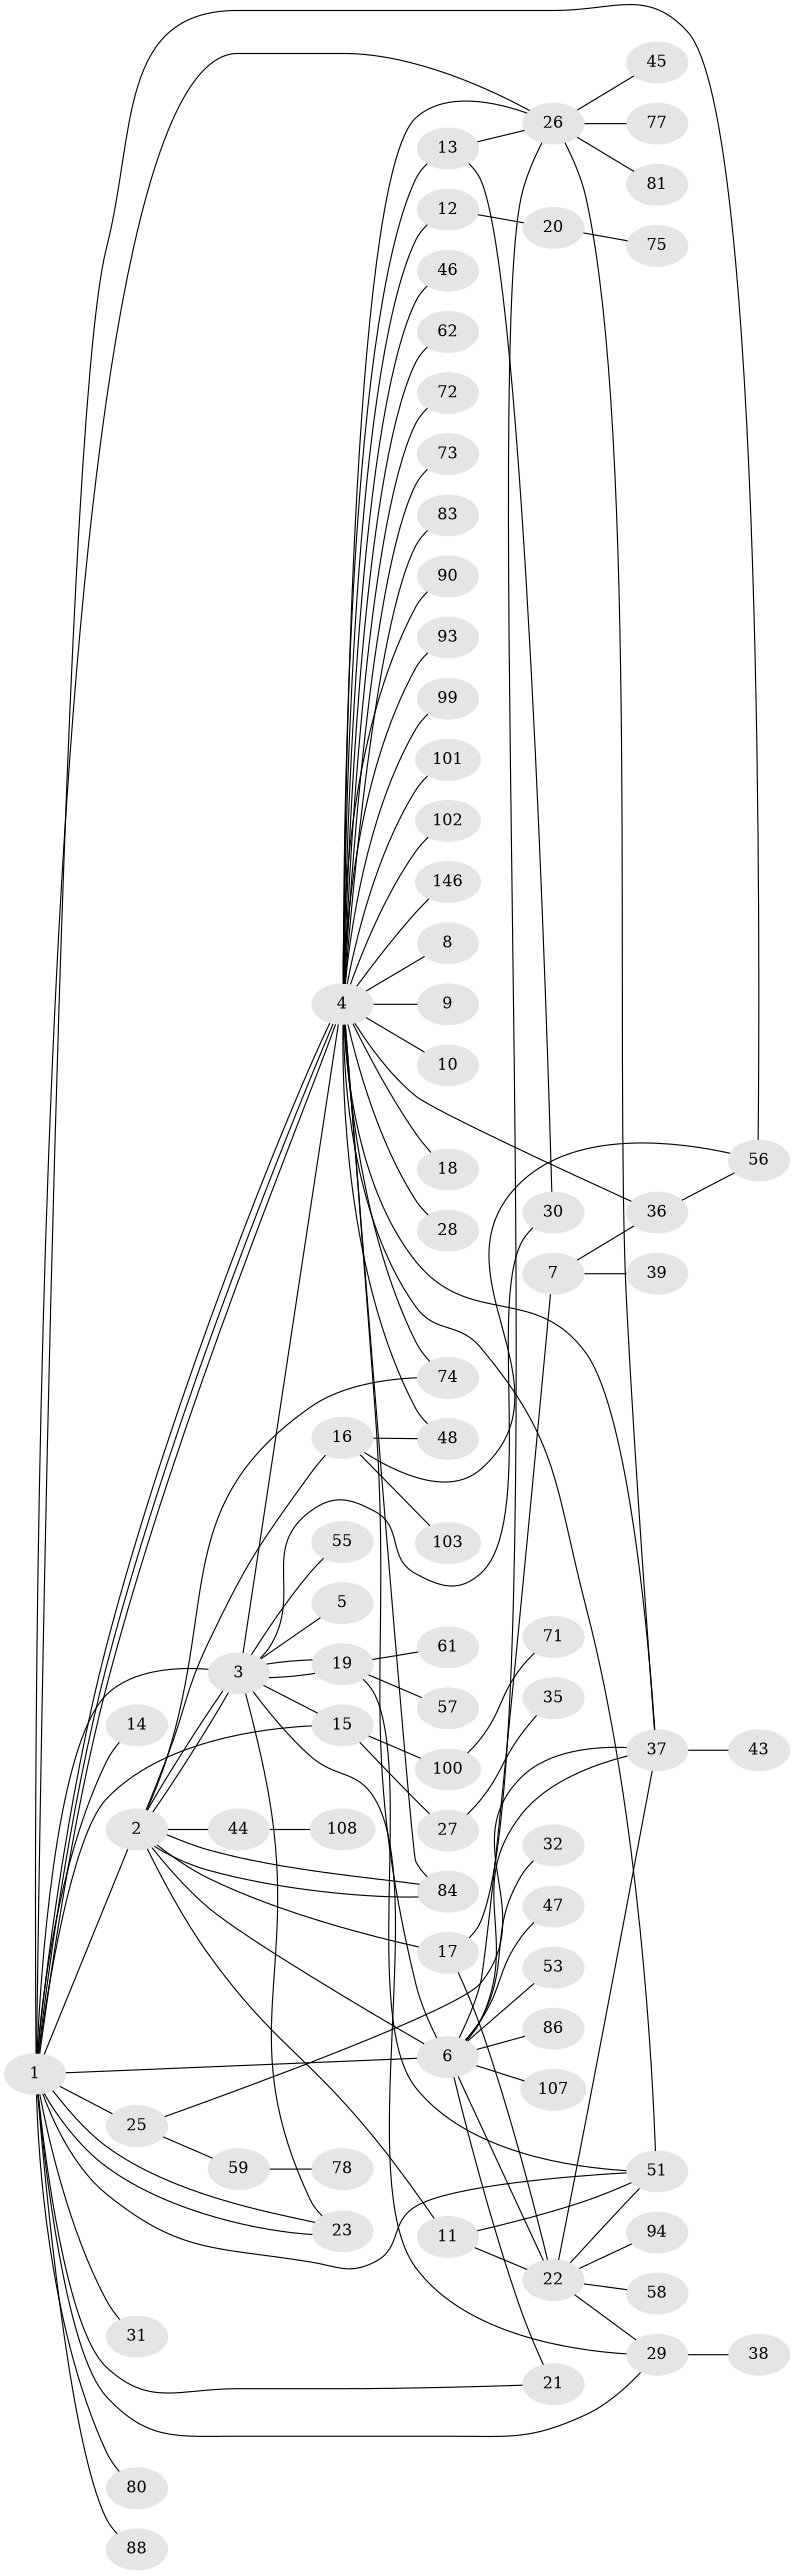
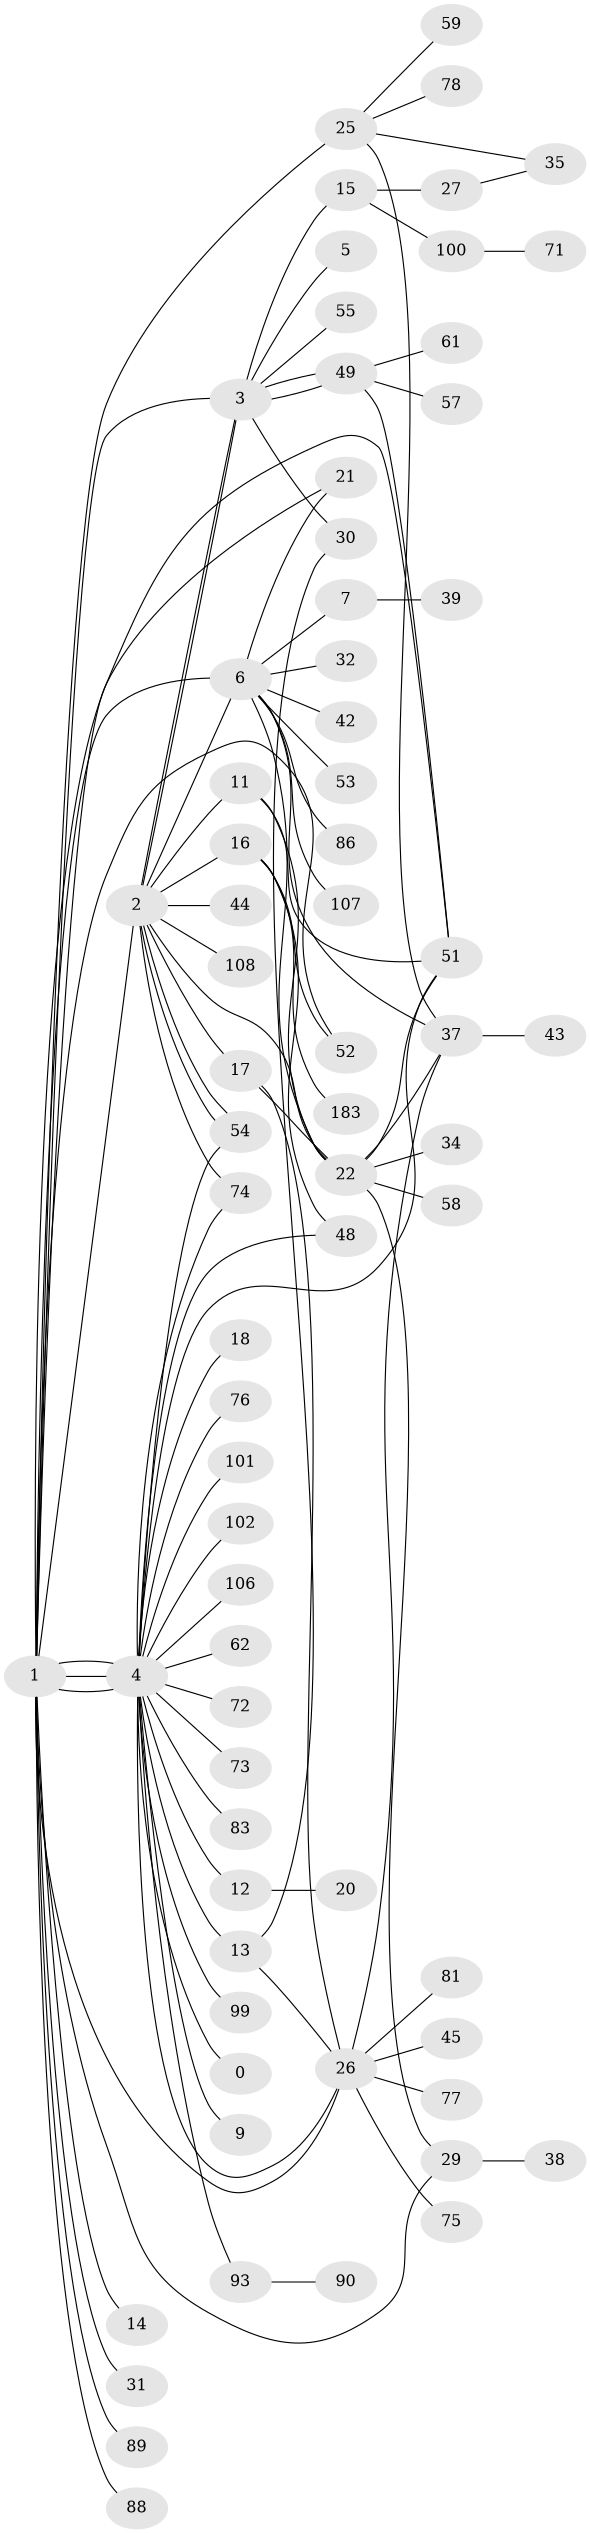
edge "25" -- "35": added
edge "20" -- "75": now "26" -- "75"
node "46": label "46" -> "76"
edge "90" -- "4": now "90" -- "93"
node "146": label "146" -> "106"
node "8": label "8" -> "0"
edge "2" -- "22": added
node "10": removed
node "56": label "56" -> "52"
node "36": removed
node "28": removed
edge "4" -- "37": removed
edge "4" -- "3": removed
node "103": label "103" -> "183"
edge "4" -- "6": removed
node "19": label "19" -> "49"
edge "15" -- "1": removed
edge "44" -- "108": now "2" -- "108"
node "84": label "84" -> "54"
node "47": label "47" -> "42"
edge "3" -- "29": removed
edge "59" -- "78": now "25" -- "78"
node "23": removed
node "94": label "94" -> "34"
node "80": label "80" -> "89"
